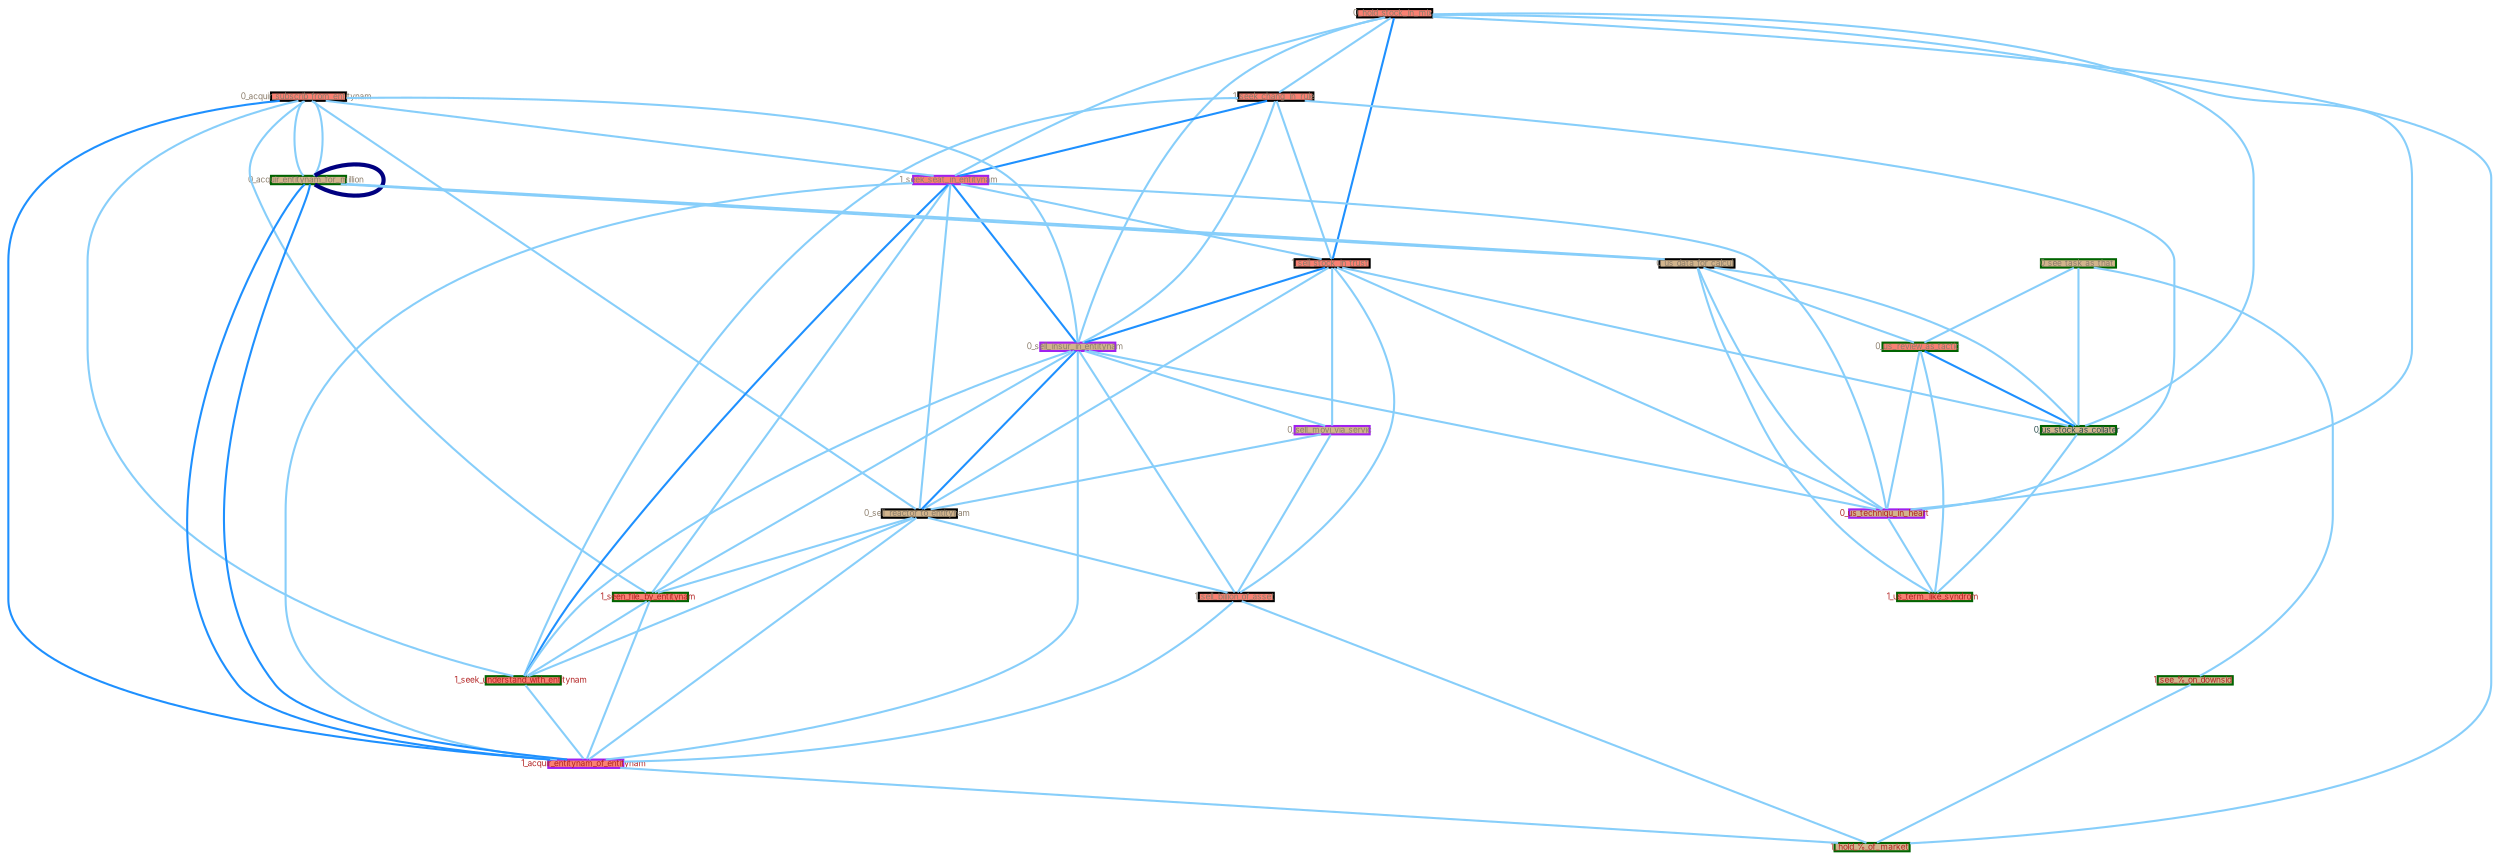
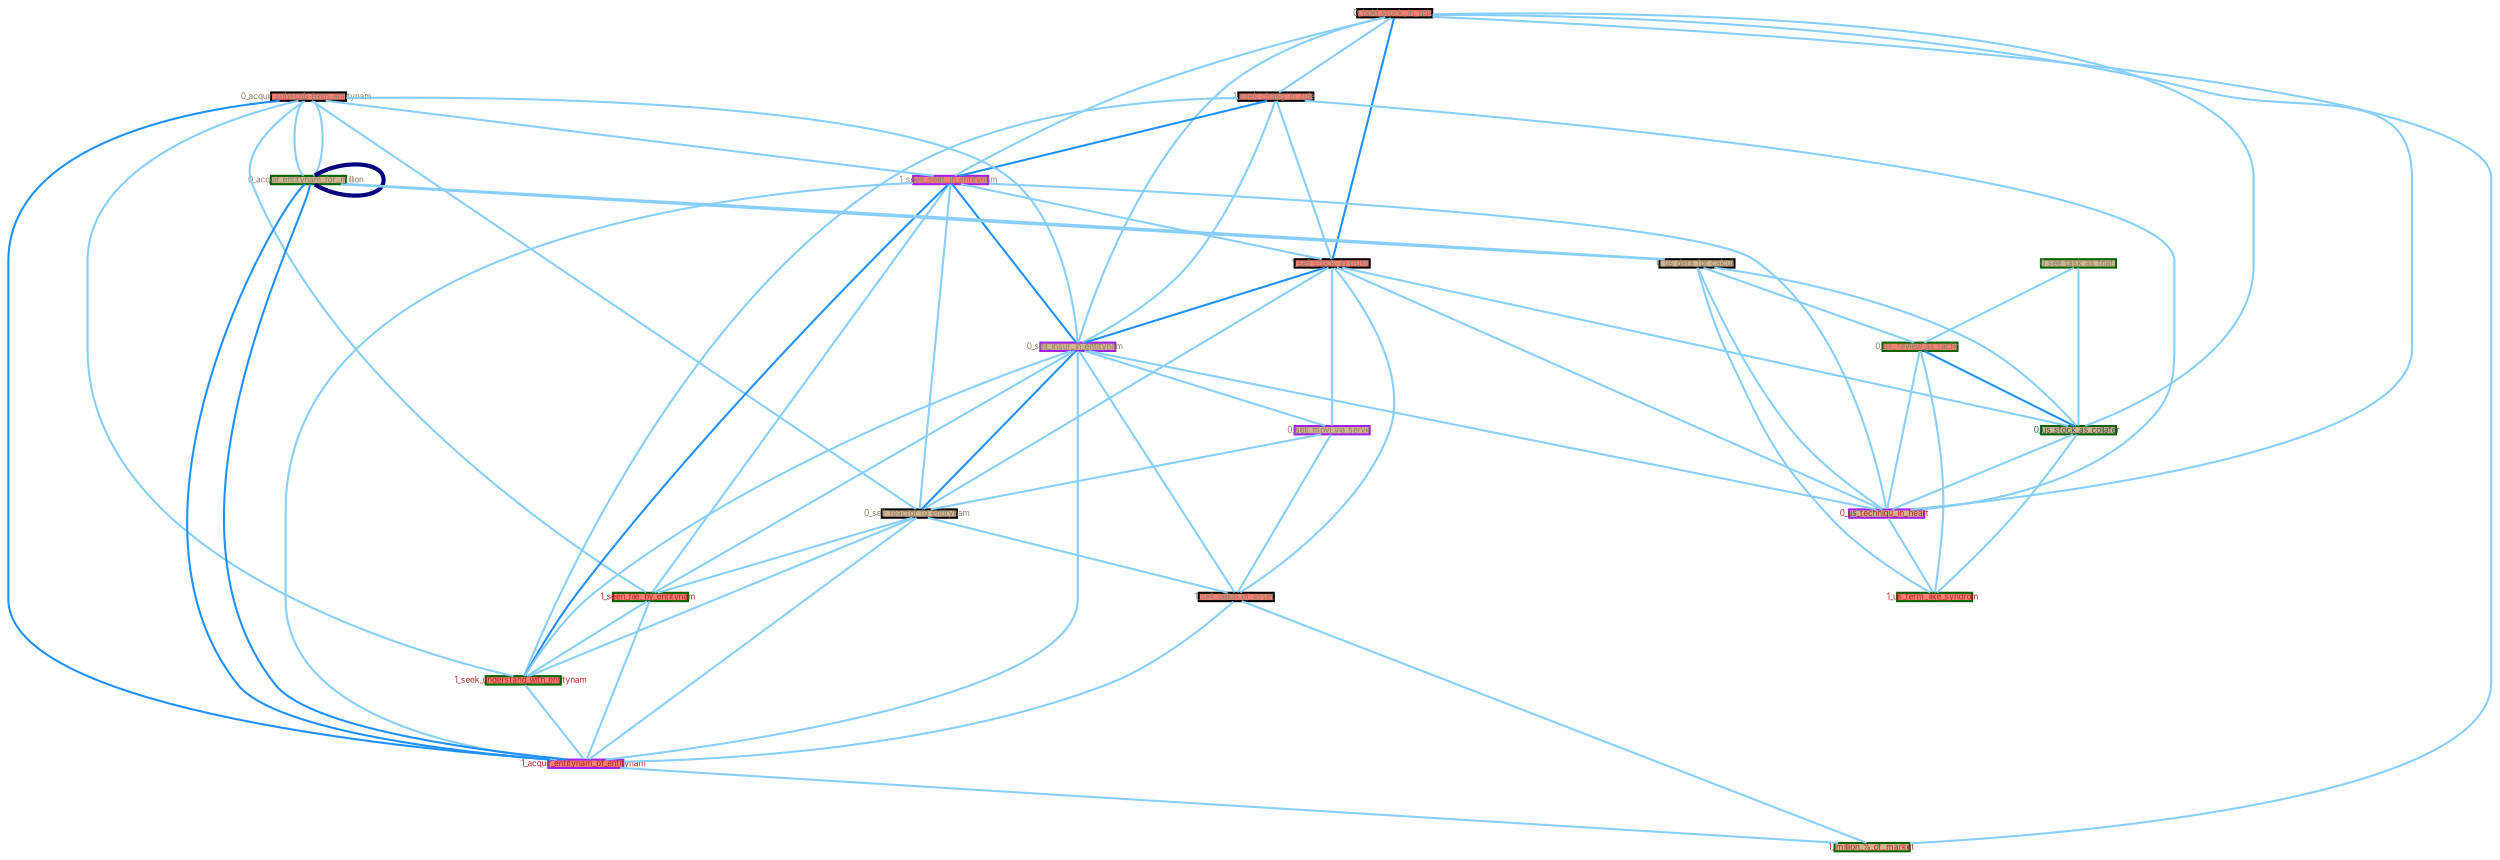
edge "0_us_stock_as_collater" -- "0_us_techniqu_in_heart": added
node "1_see_%_on_downsid": removed
node "1_hold_%_of_market": label "1_hold_%_of_market" -> "1_million_%_of_market"
